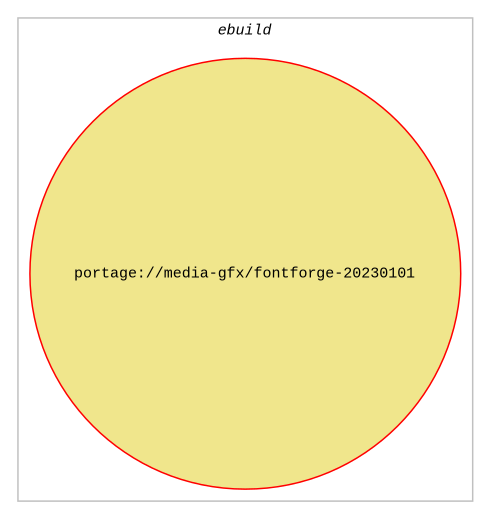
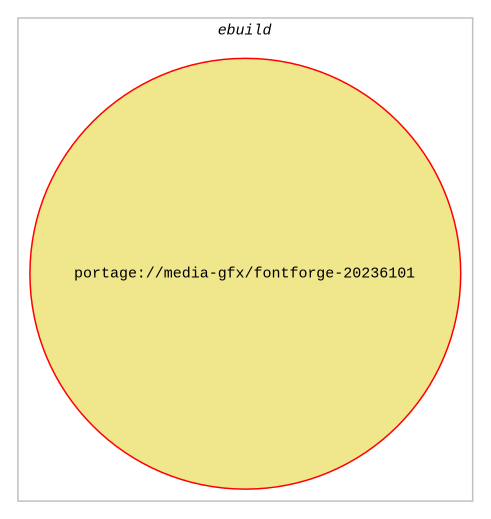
node "portage://media-gfx/fontforge-20230101": label "portage://media-gfx/fontforge-20230101" -> "portage://media-gfx/fontforge-20236101"
